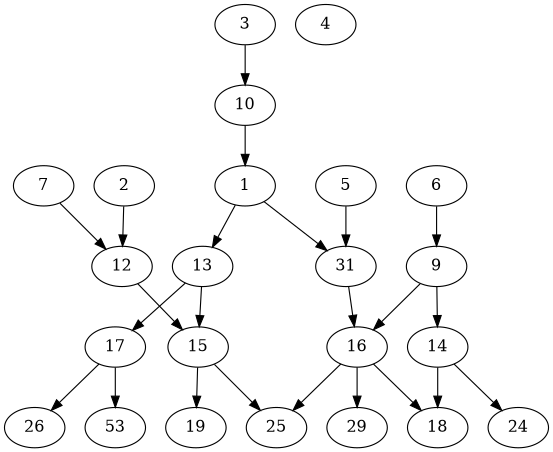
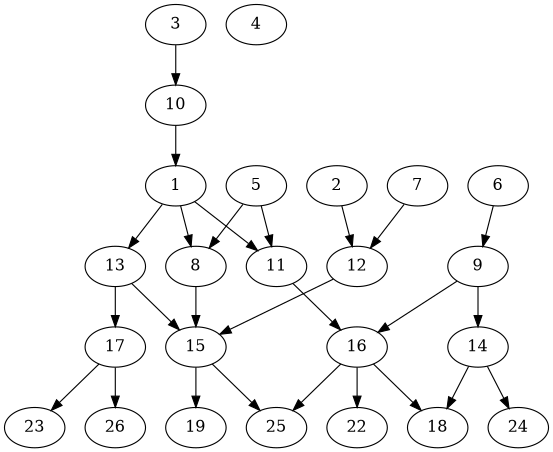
node "8": added
node "31": label "31" -> "11"
node "53": label "53" -> "23"
node "29": label "29" -> "22"
